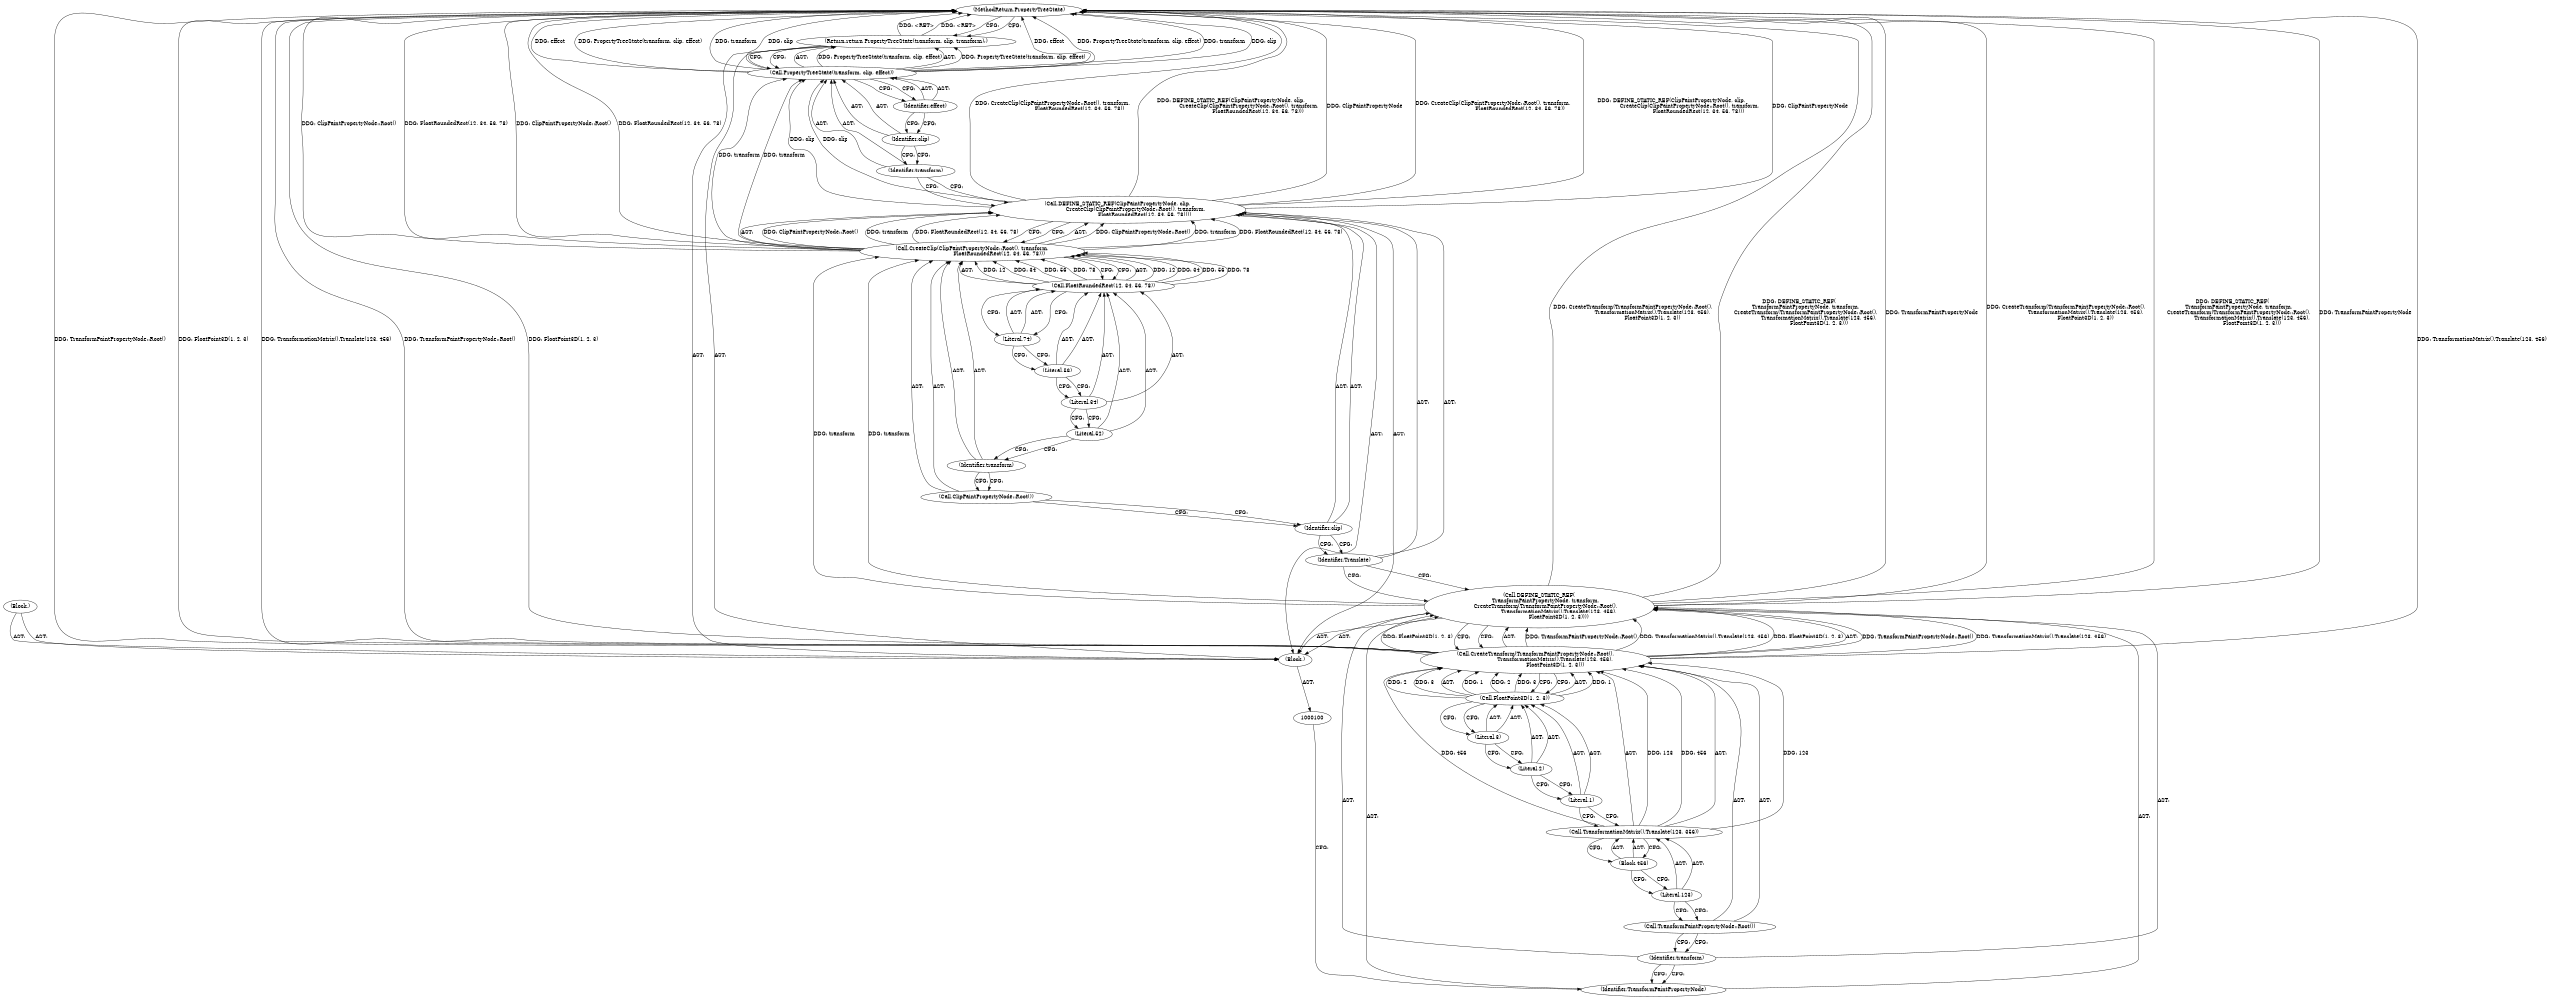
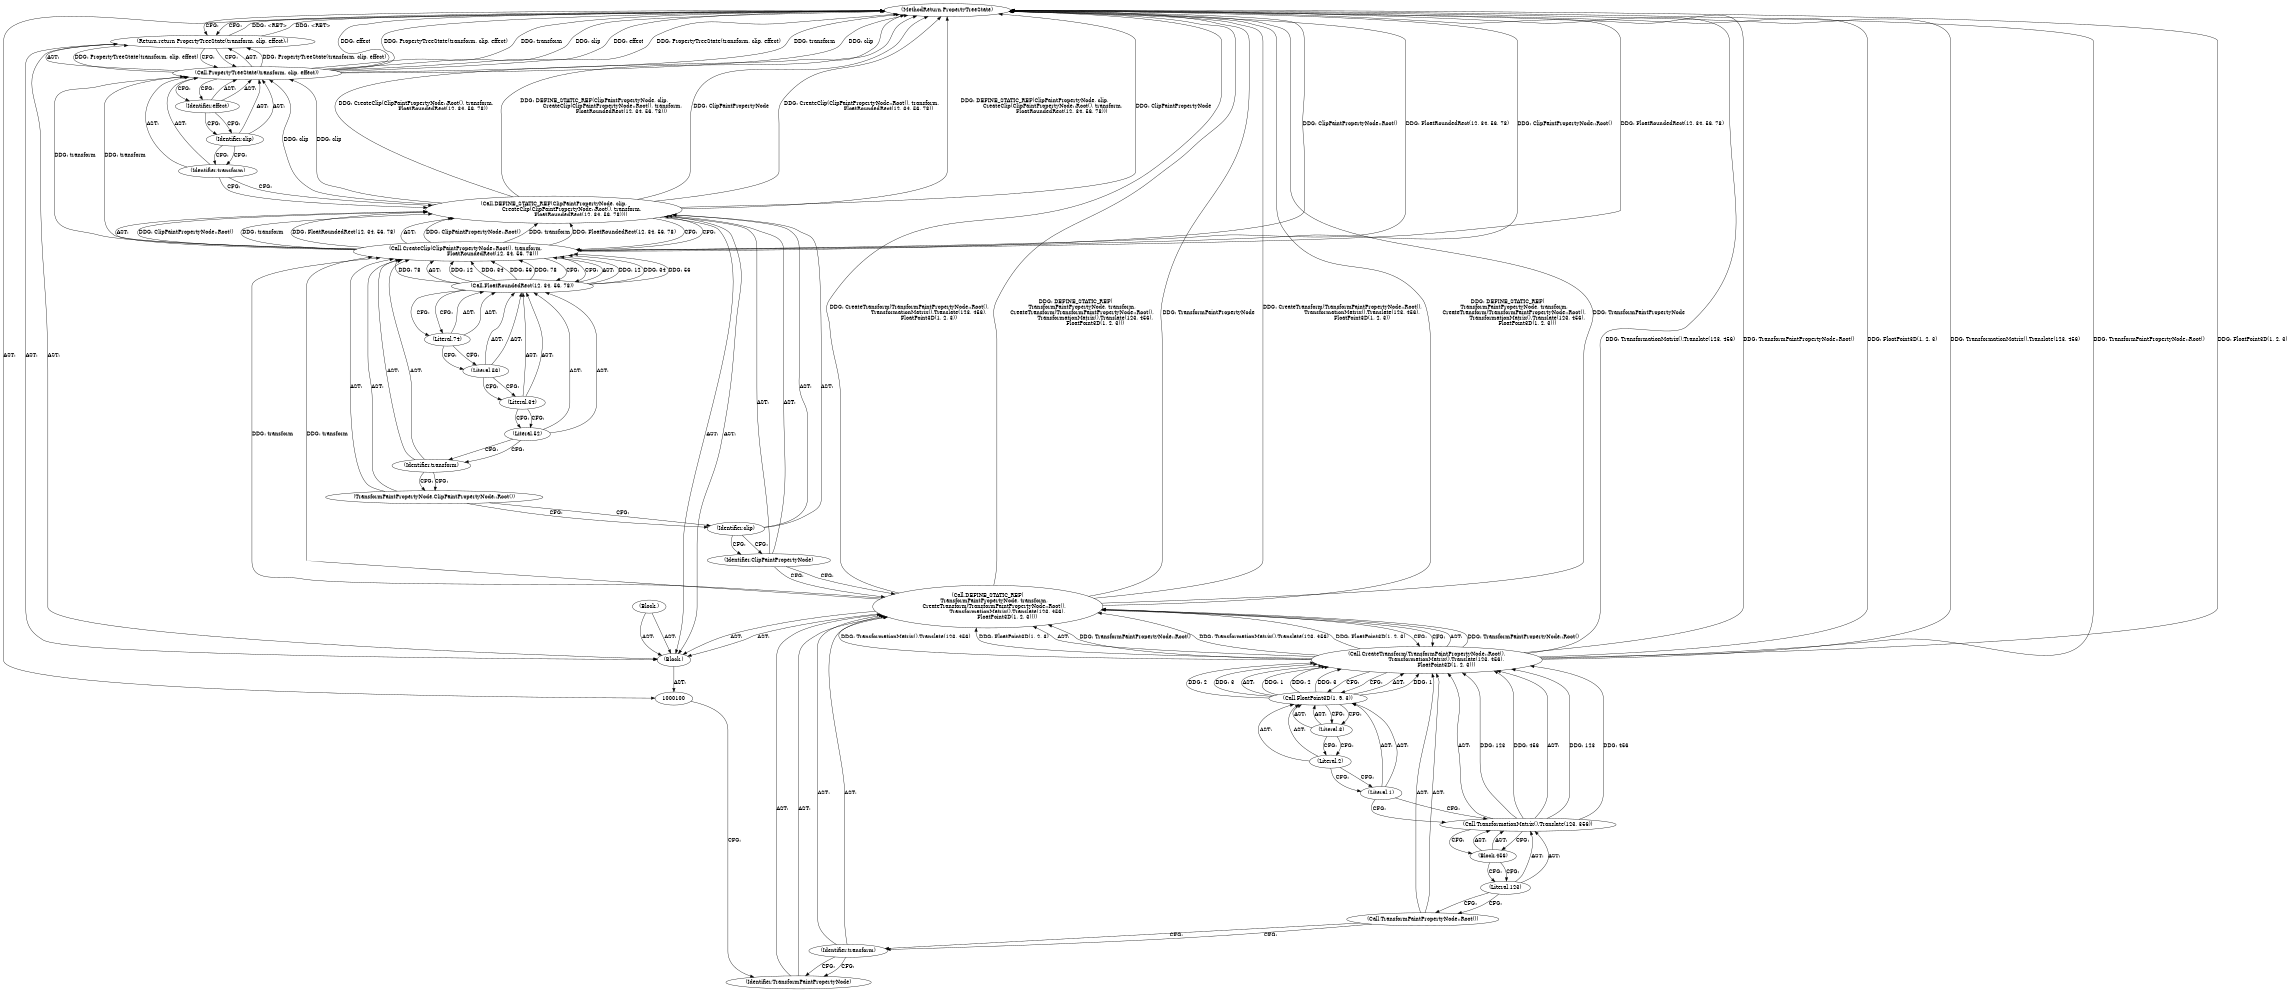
node "(Return,return PropertyTreeState(transform, clip, transform);)": label "(Return,return PropertyTreeState(transform, clip, transform);)" -> "(Return,return PropertyTreeState(transform, clip, effect);)"
edge "(MethodReturn,PropertyTreeState)" -> "1000100": added, label "AST:"
node "(Call,ClipPaintPropertyNode::Root())": label "(Call,ClipPaintPropertyNode::Root())" -> "(TransformPaintPropertyNode,ClipPaintPropertyNode::Root())"
node "(Identifier,Translate)": label "(Identifier,Translate)" -> "(Identifier,ClipPaintPropertyNode)"
node "(Call,FloatPoint3D(1, 2, 3))": label "(Call,FloatPoint3D(1, 2, 3))" -> "(Call,FloatPoint3D(1, 9, 3))"
